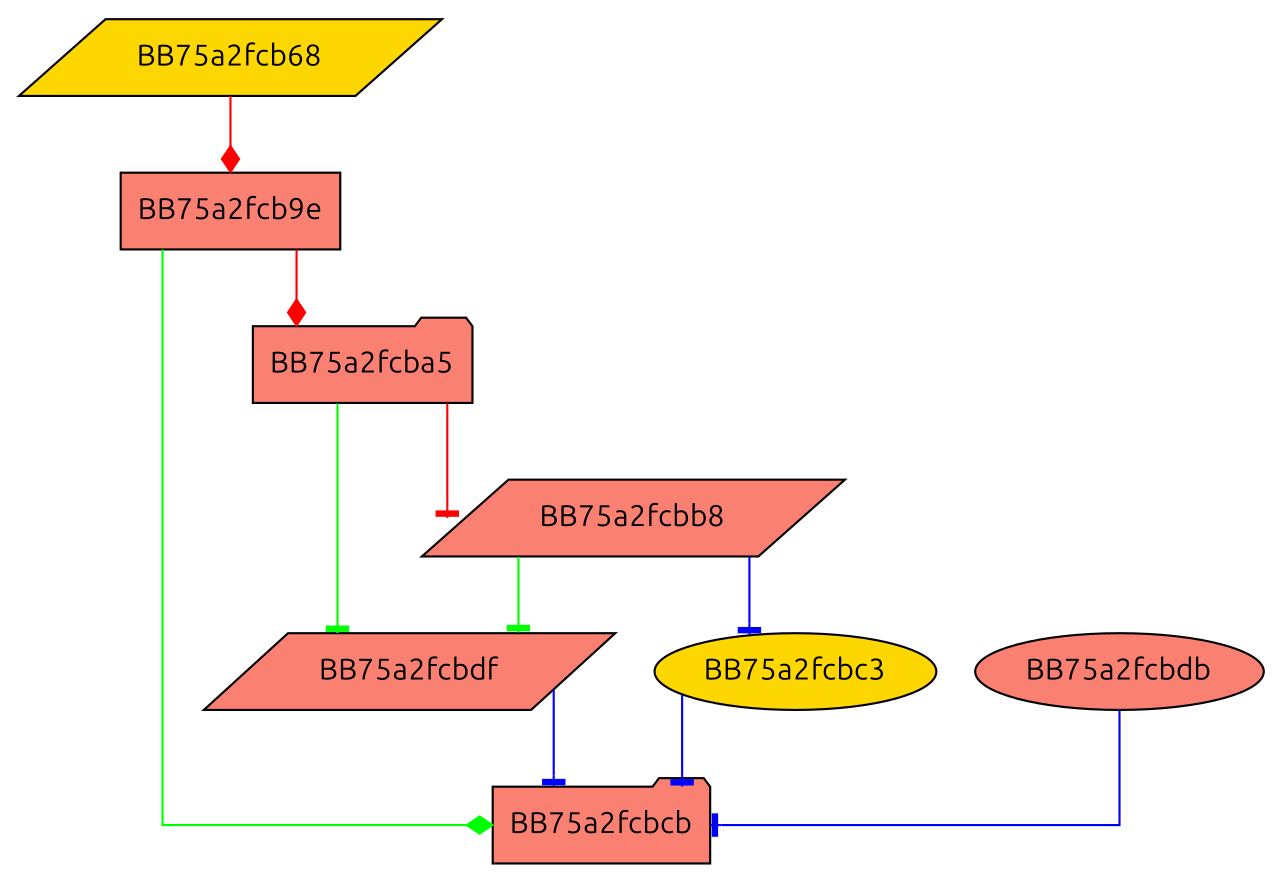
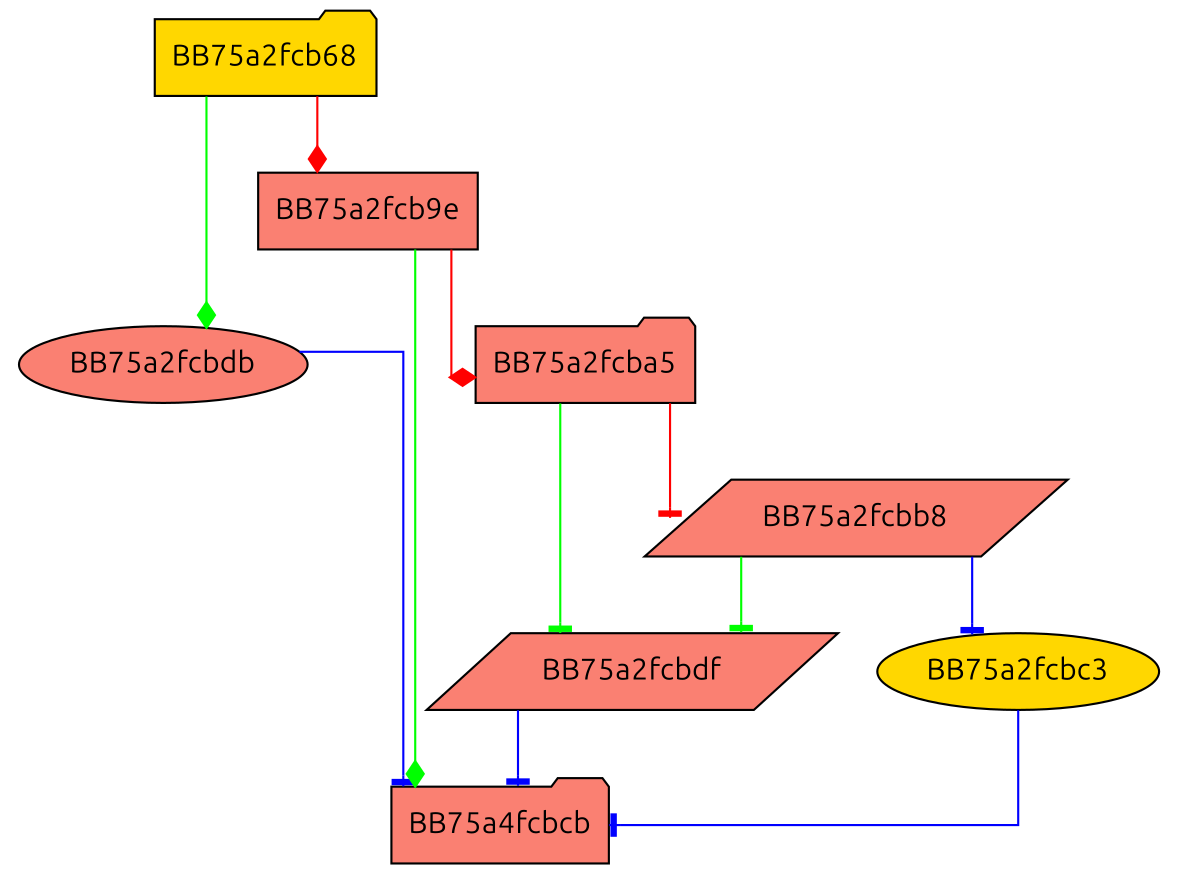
node "BB75a2fcb68": shape parallelogram -> folder
edge "BB75a2fcb68" -> "BB75a2fcbdb": added
node "BB75a2fcbcb": label "BB75a2fcbcb" -> "BB75a4fcbcb"
